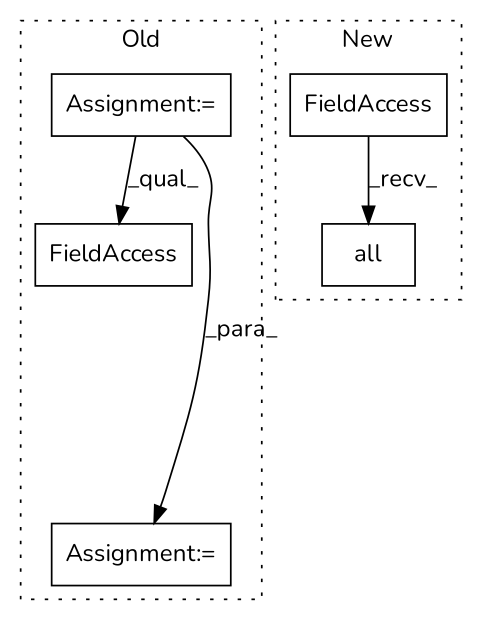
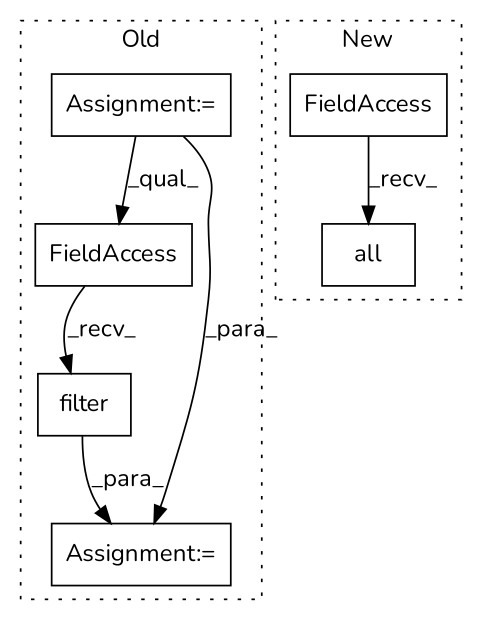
node "filter": added
